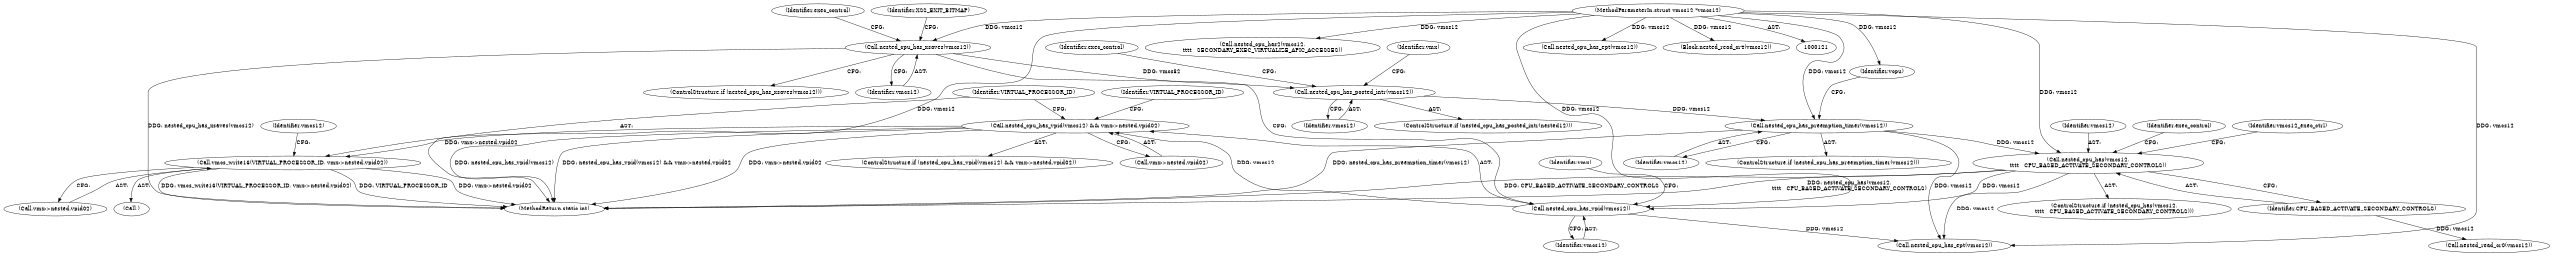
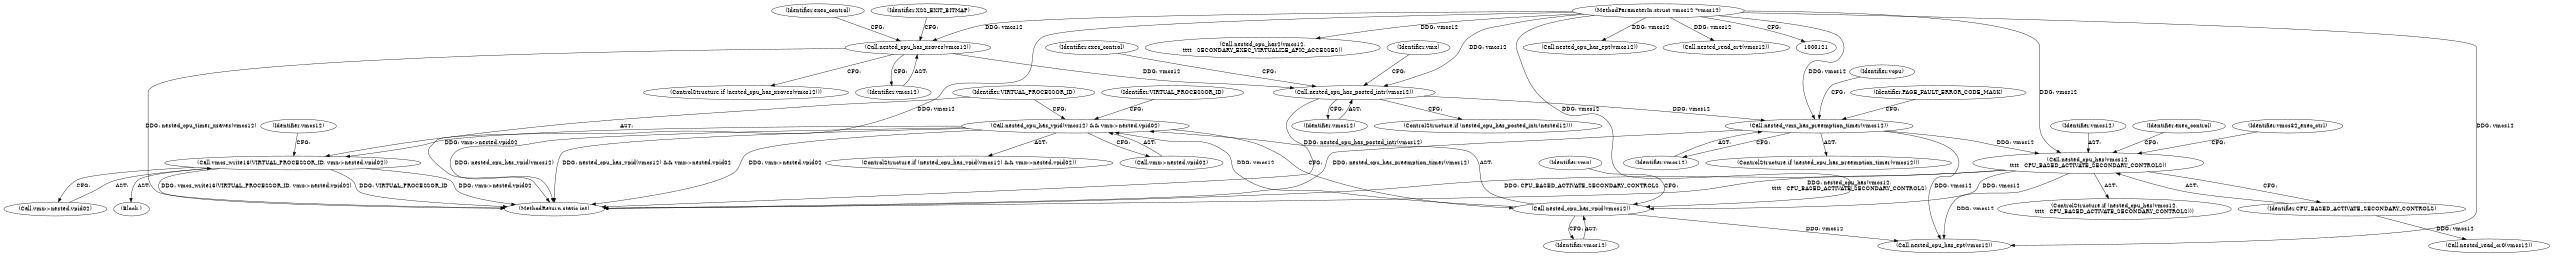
edge "(MethodParameterIn,struct vmcs12 *vmcs12)" -> "(Identifier,vcpu)": now "(MethodParameterIn,struct vmcs12 *vmcs12)" -> "(Call,nested_cpu_has_posted_intr(vmcs12))"
edge "(MethodParameterIn,struct vmcs12 *vmcs12)" -> "1000121": label "AST: " -> "CFG: "
node "(Block,nested_read_cr4(vmcs12))": label "(Block,nested_read_cr4(vmcs12))" -> "(Call,nested_read_cr4(vmcs12))"
edge "(Call,nested_cpu_has_xsaves(vmcs12))" -> "(Call,nested_cpu_has_posted_intr(vmcs12))": label "DDG: vmcs82" -> "DDG: vmcs12"
node "(Identifier,PAGE_FAULT_ERROR_CODE_MASK)": added
edge "(Call,nested_cpu_has_xsaves(vmcs12))" -> "(Call,nested_cpu_has_vpid(vmcs12))": now "(Call,nested_cpu_has_vpid(vmcs12) && vmx->nested.vpid02)" -> "(Call,nested_cpu_has_vpid(vmcs12))"
edge "(Call,nested_cpu_has_posted_intr(vmcs12))" -> "(ControlStructure,if (nested_cpu_has_posted_intr(nested12)))": label "AST: " -> "CFG: "
edge "(Call,nested_cpu_has_xsaves(vmcs12))" -> "(MethodReturn,static int)": label "DDG: nested_cpu_has_xsaves(vmcs12)" -> "DDG: nested_cpu_timer_xsaves(vmcs12)"
node "(Call,nested_cpu_has_preemption_timer(vmcs12))": label "(Call,nested_cpu_has_preemption_timer(vmcs12))" -> "(Call,nested_vmx_has_preemption_timer(vmcs12))"
node "(Identifier,vmcs12_exec_ctrl)": label "(Identifier,vmcs12_exec_ctrl)" -> "(Identifier,vmcs32_exec_ctrl)"
edge "(Call,nested_cpu_has_posted_intr(vmcs12))" -> "(MethodReturn,static int)": added, label "DDG: nested_cpu_has_posted_intr(vmcs12)"
node "(Call,)": label "(Call,)" -> "(Block,)"
